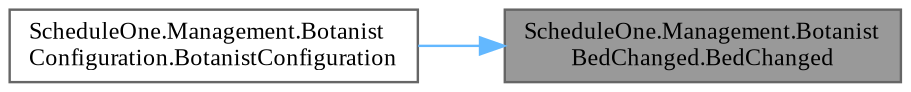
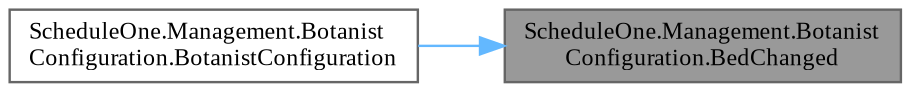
node "ScheduleOne.Management.Botanist BedChanged.BedChanged": label "ScheduleOne.Management.Botanist BedChanged.BedChanged" -> "ScheduleOne.Management.Botanist Configuration.BedChanged"
